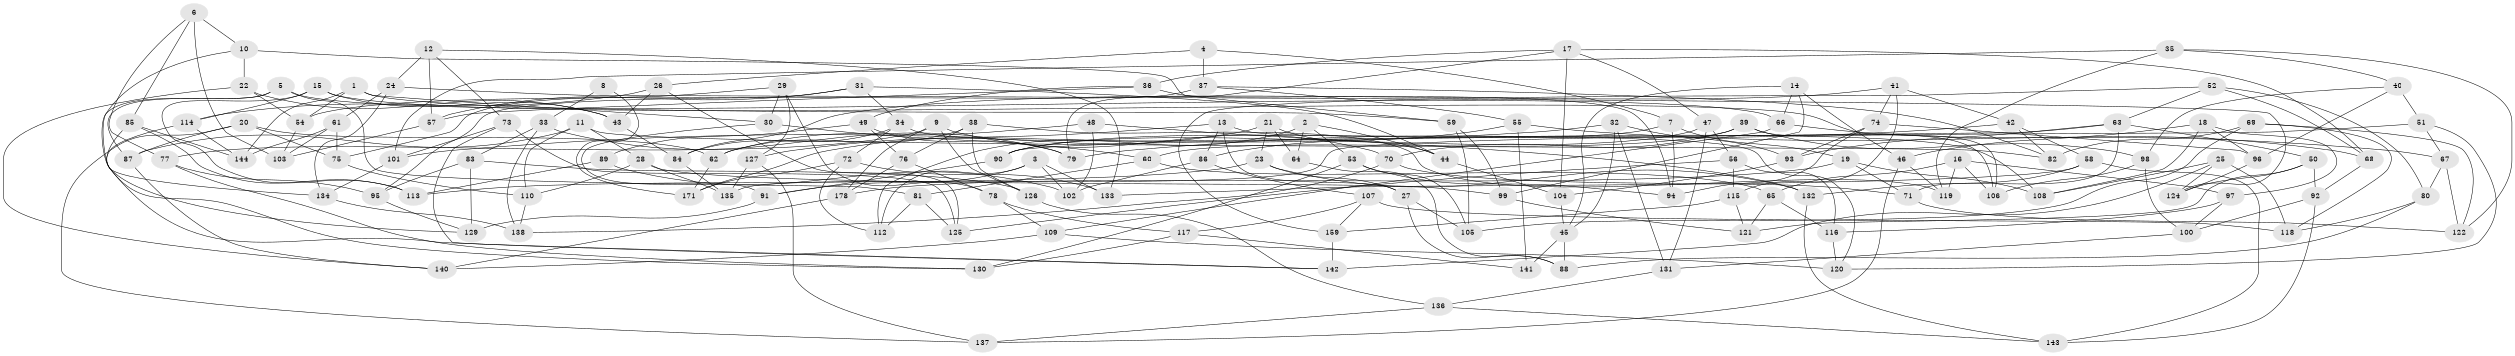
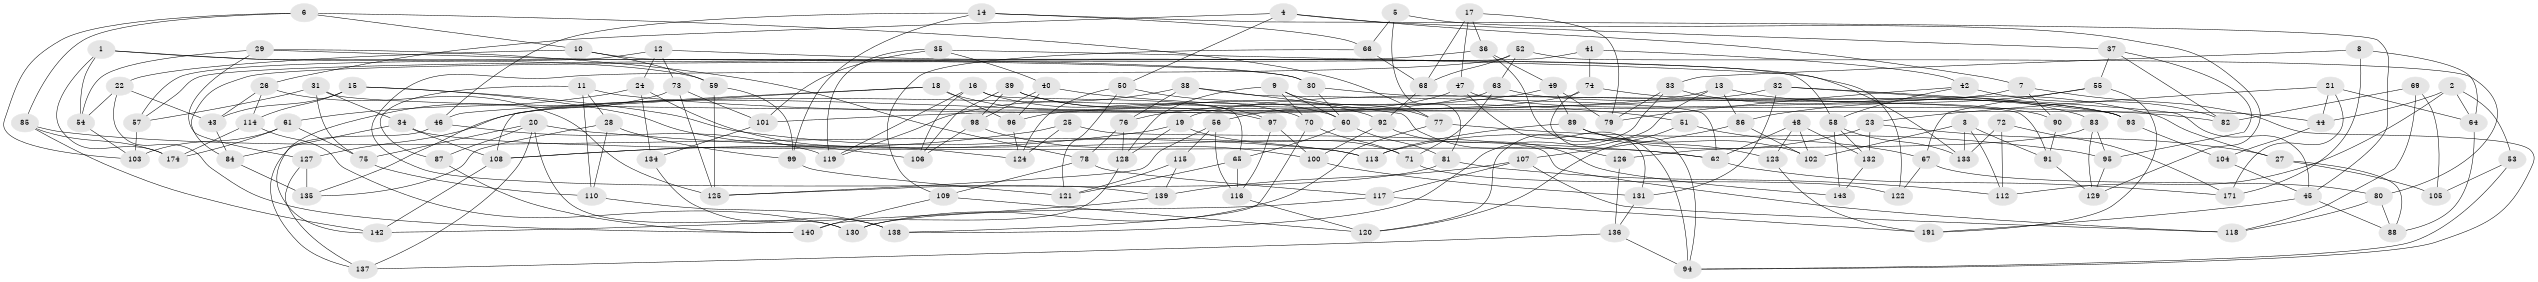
edge "8" -- "64": added
edge "5" -- "87": removed
edge "17" -- "104": removed
edge "51" -- "90": removed
edge "69" -- "122": removed
edge "34" -- "72": now "34" -- "62"
edge "63" -- "50": now "4" -- "50"
node "144": label "144" -> "174"
node "123": added
edge "41" -- "115": removed
edge "59" -- "105": now "59" -- "125"
edge "9" -- "126": now "9" -- "60"
edge "10" -- "134": now "10" -- "58"
node "178": label "178" -> "128"
edge "53" -- "130": now "20" -- "130"
node "159": label "159" -> "139"
edge "25" -- "142": now "108" -- "142"
node "141": label "141" -> "191"
edge "136" -- "143": now "136" -- "94"
